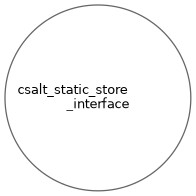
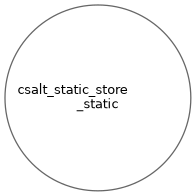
node "csalt_static_store _interface": label "csalt_static_store _interface" -> "csalt_static_store _static"
